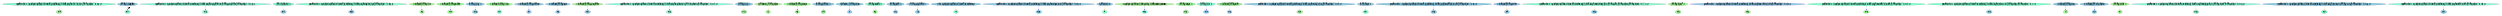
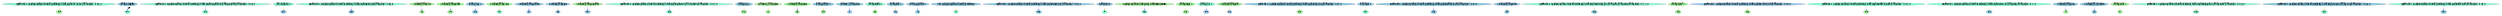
node "r1 instanceof util.lang.String": label "r1 instanceof util.lang.String" -> "r1 instanceof java.lang.String"
